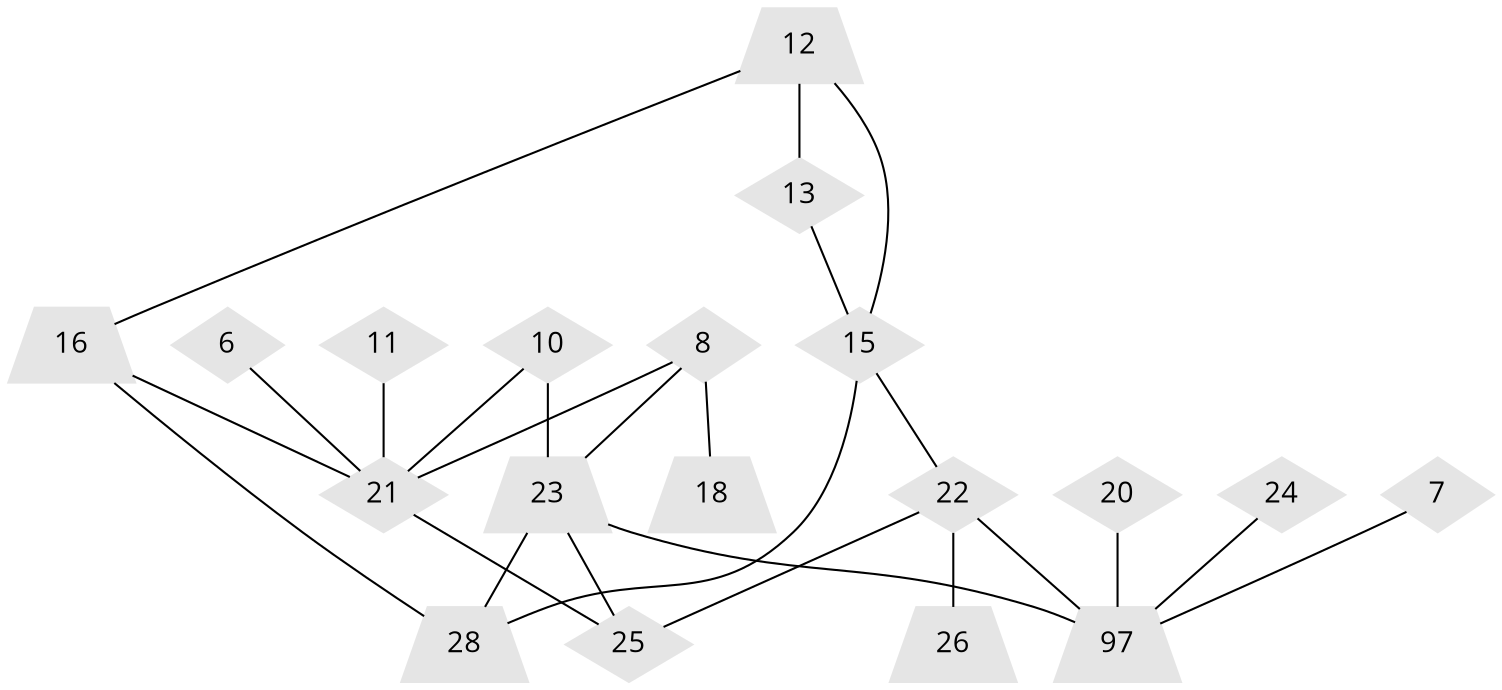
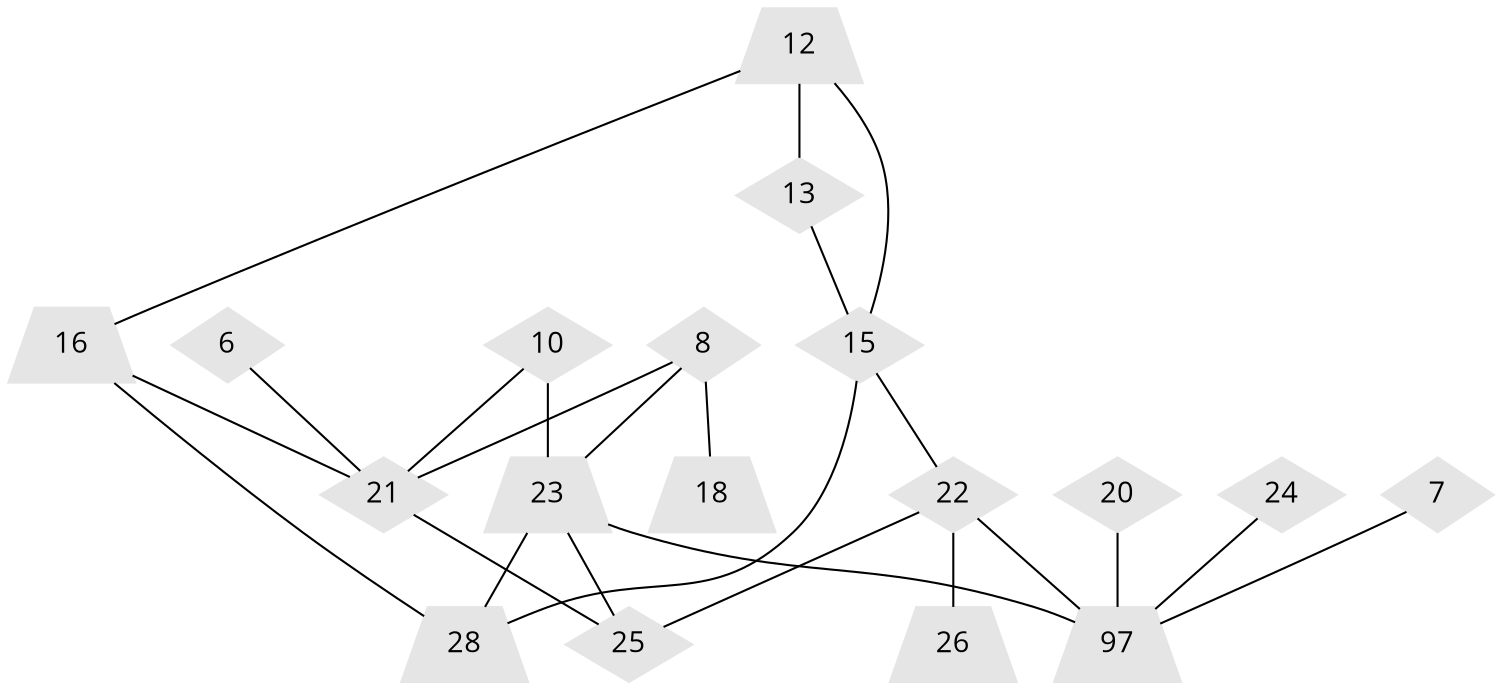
node "11": removed
